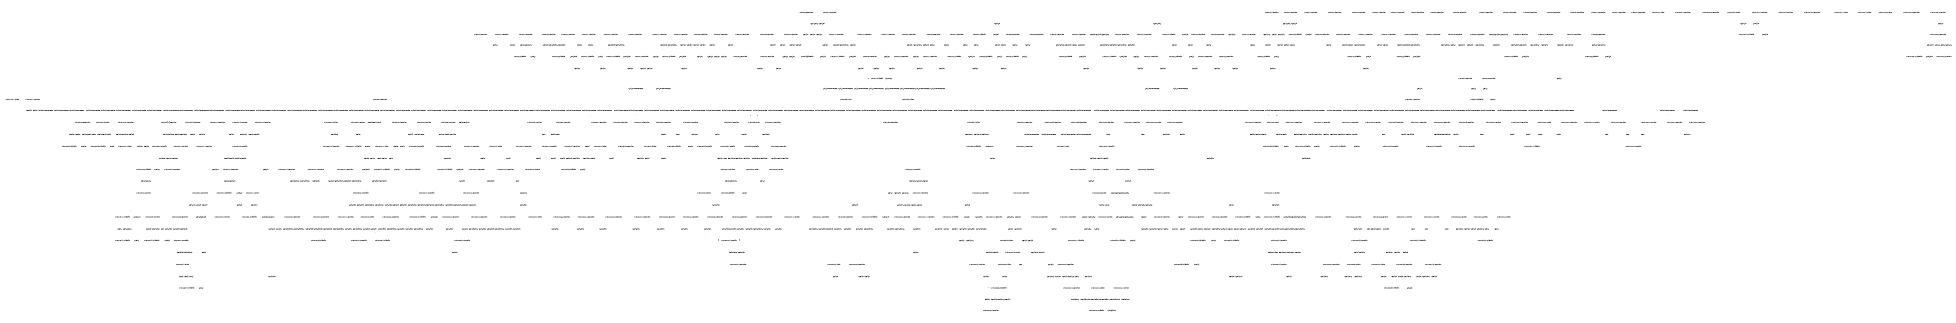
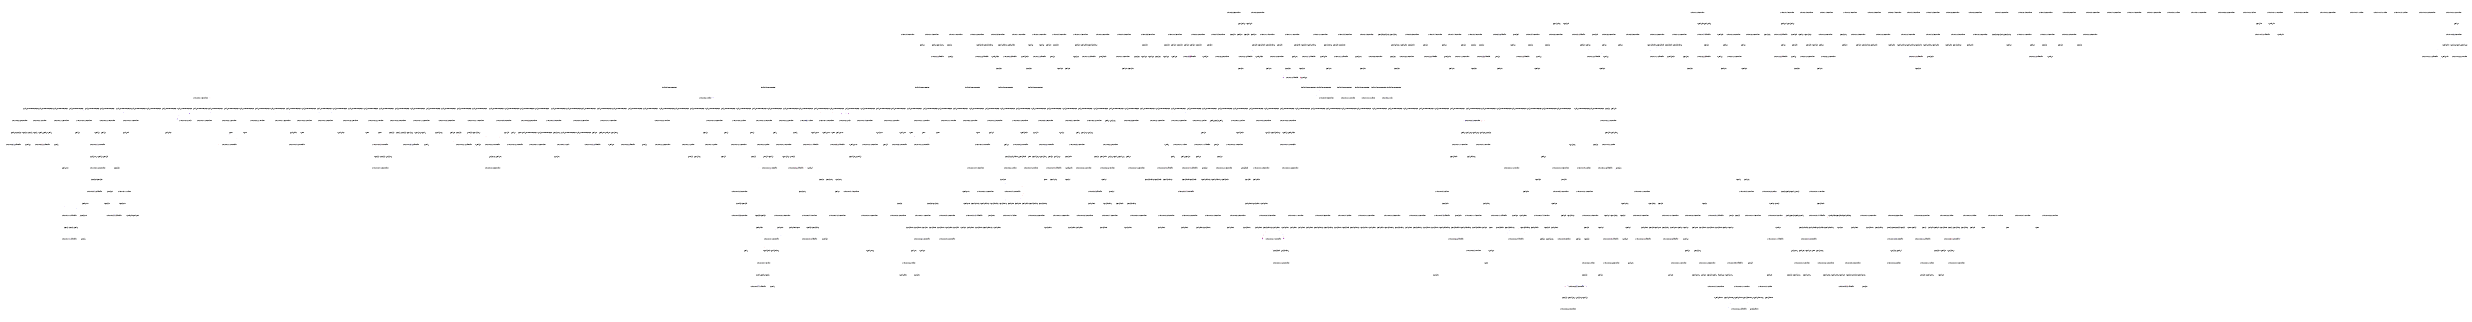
edge "/opt/t/debug/test.js_4:0,4:31_VariableDeclaration" -> "/opt/t/debug/test.js_48:3,48:28_VariableDeclaration": reversed
